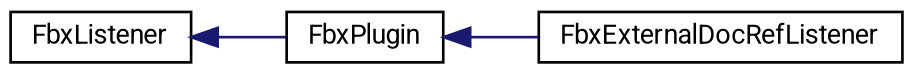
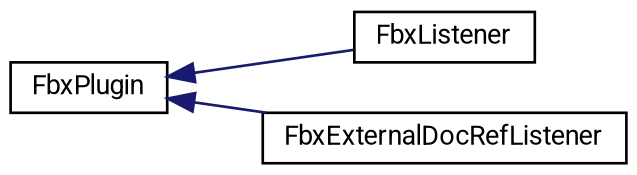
edge "FbxPlugin" -> "FbxListener": reversed
